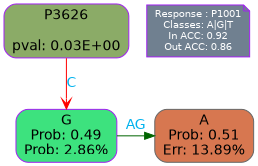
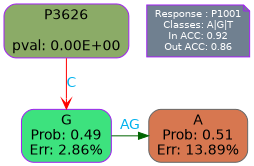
node "P3626 pval: 0.03E+00": label "P3626 pval: 0.03E+00" -> "P3626 pval: 0.00E+00"
node "G Prob: 0.49 Prob: 2.86%": label "G Prob: 0.49 Prob: 2.86%" -> "G Prob: 0.49 Err: 2.86%"
